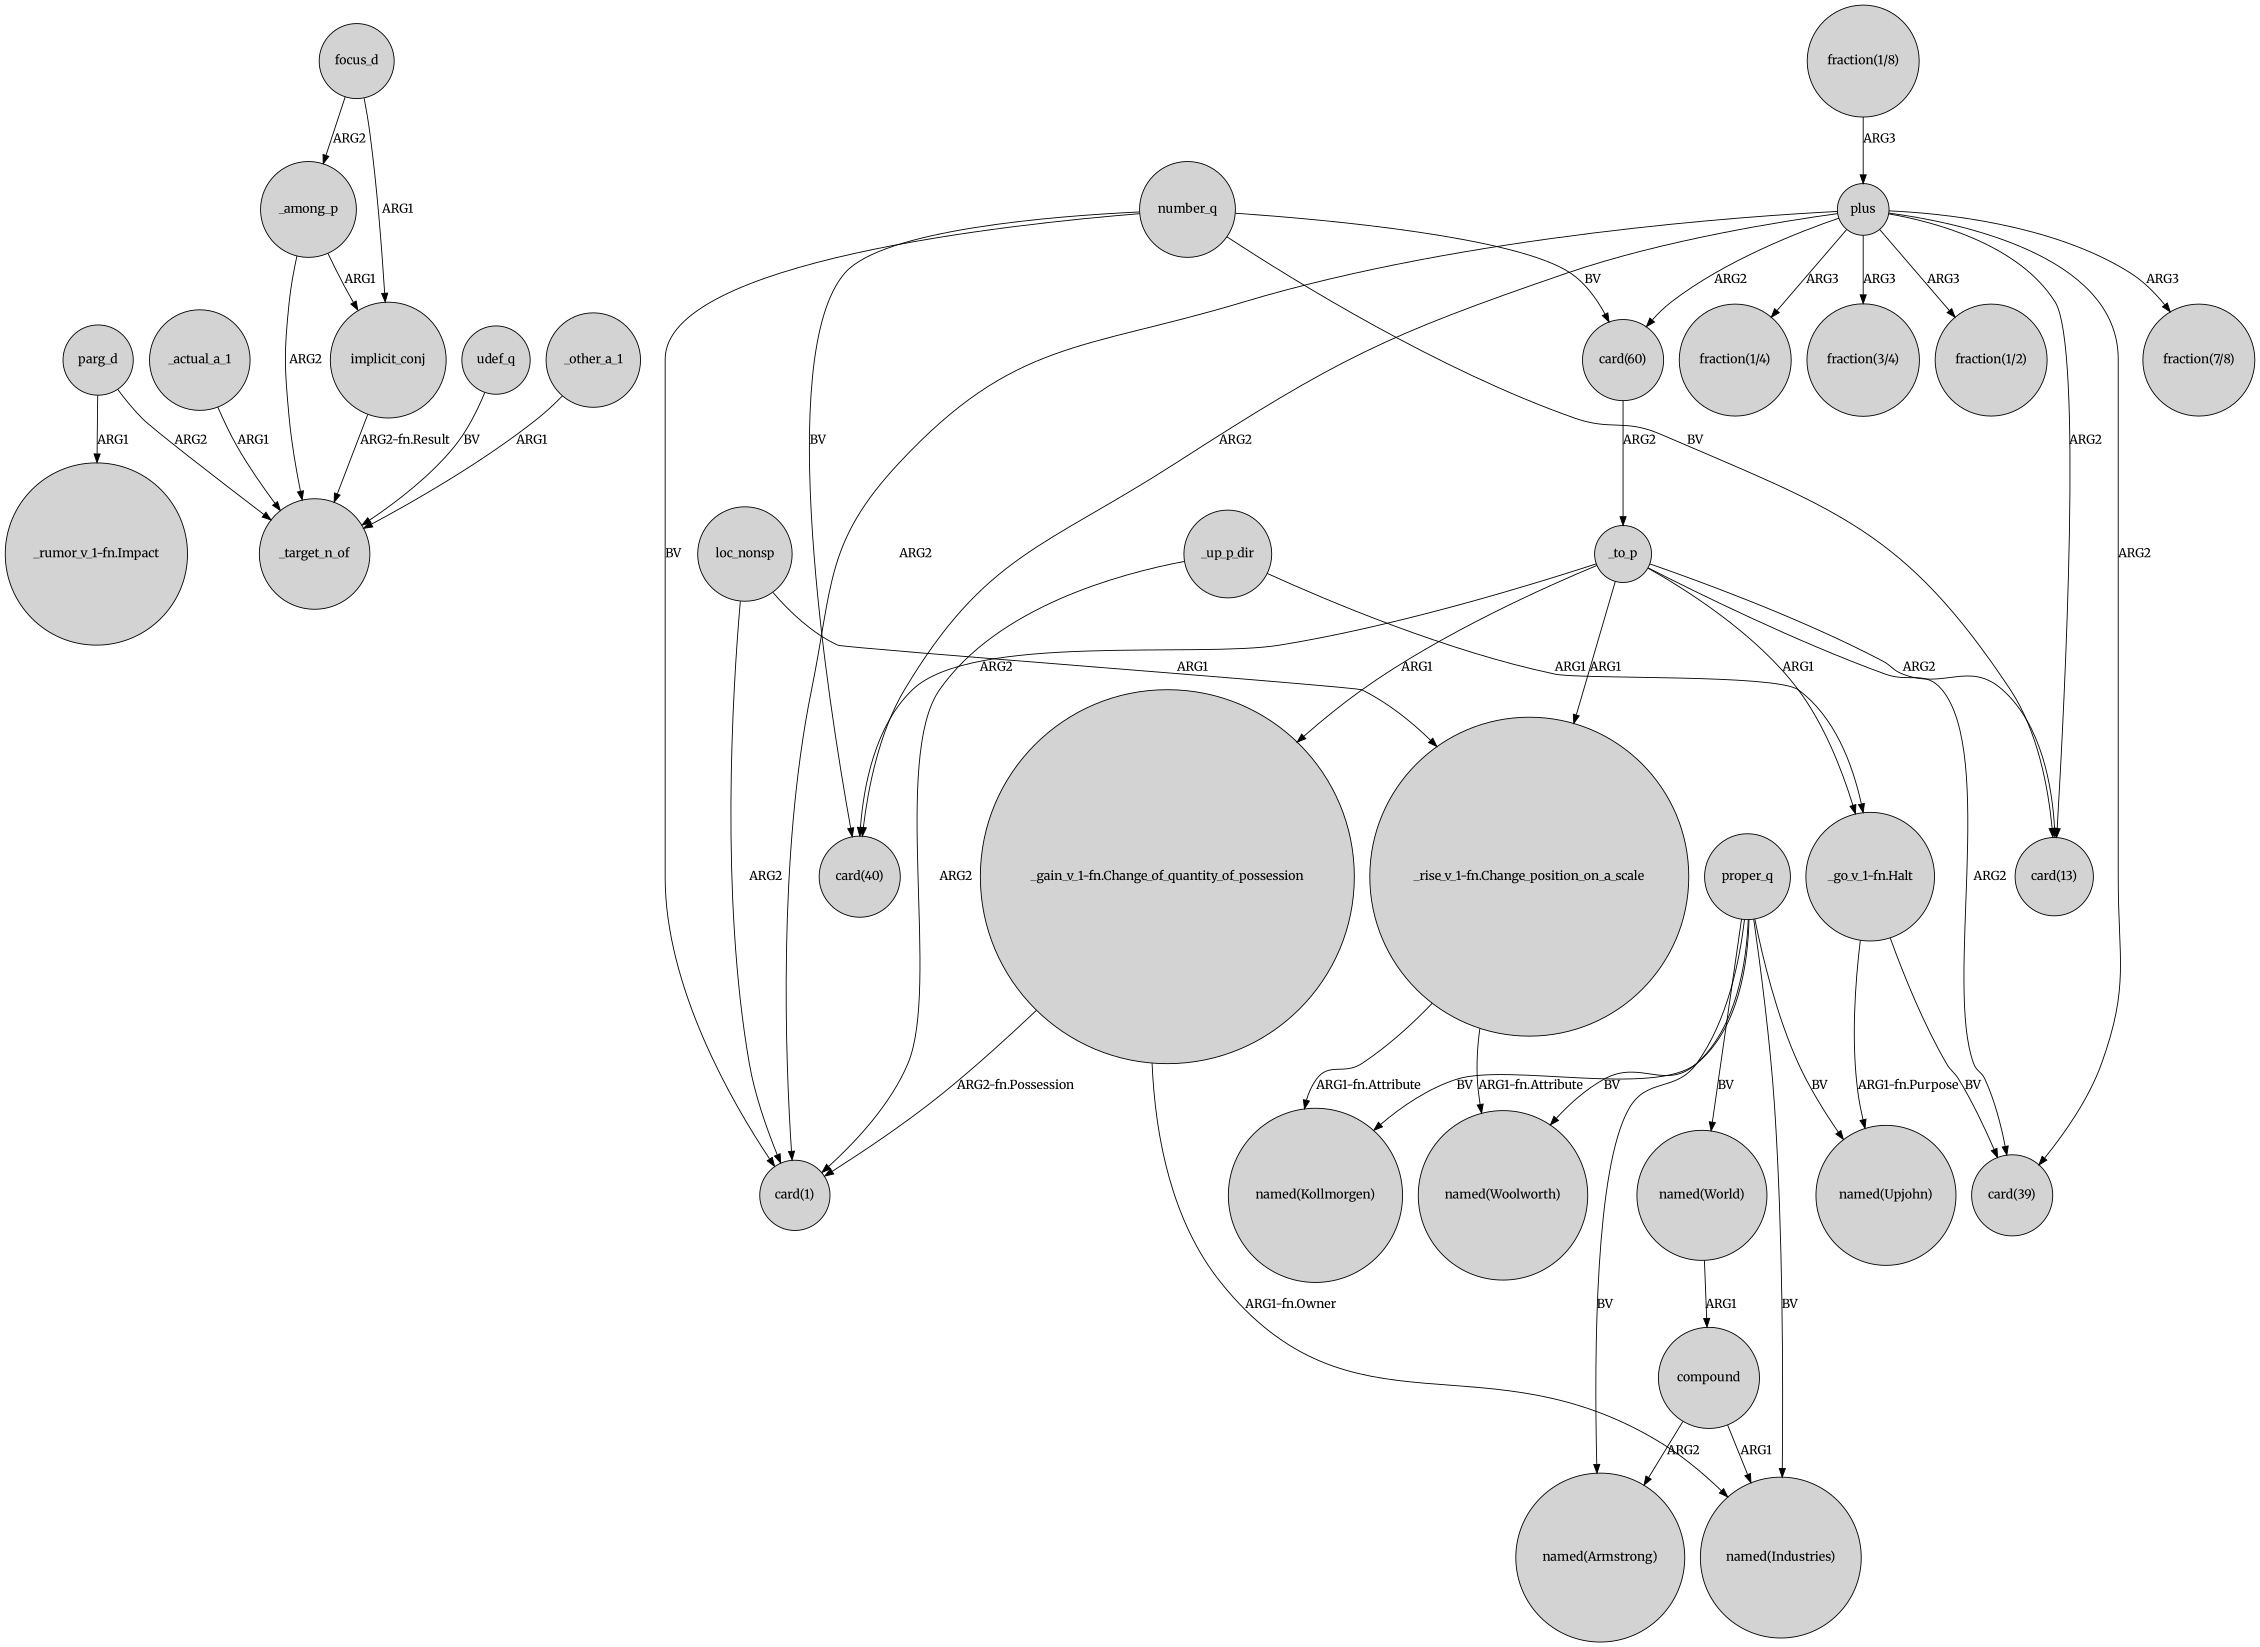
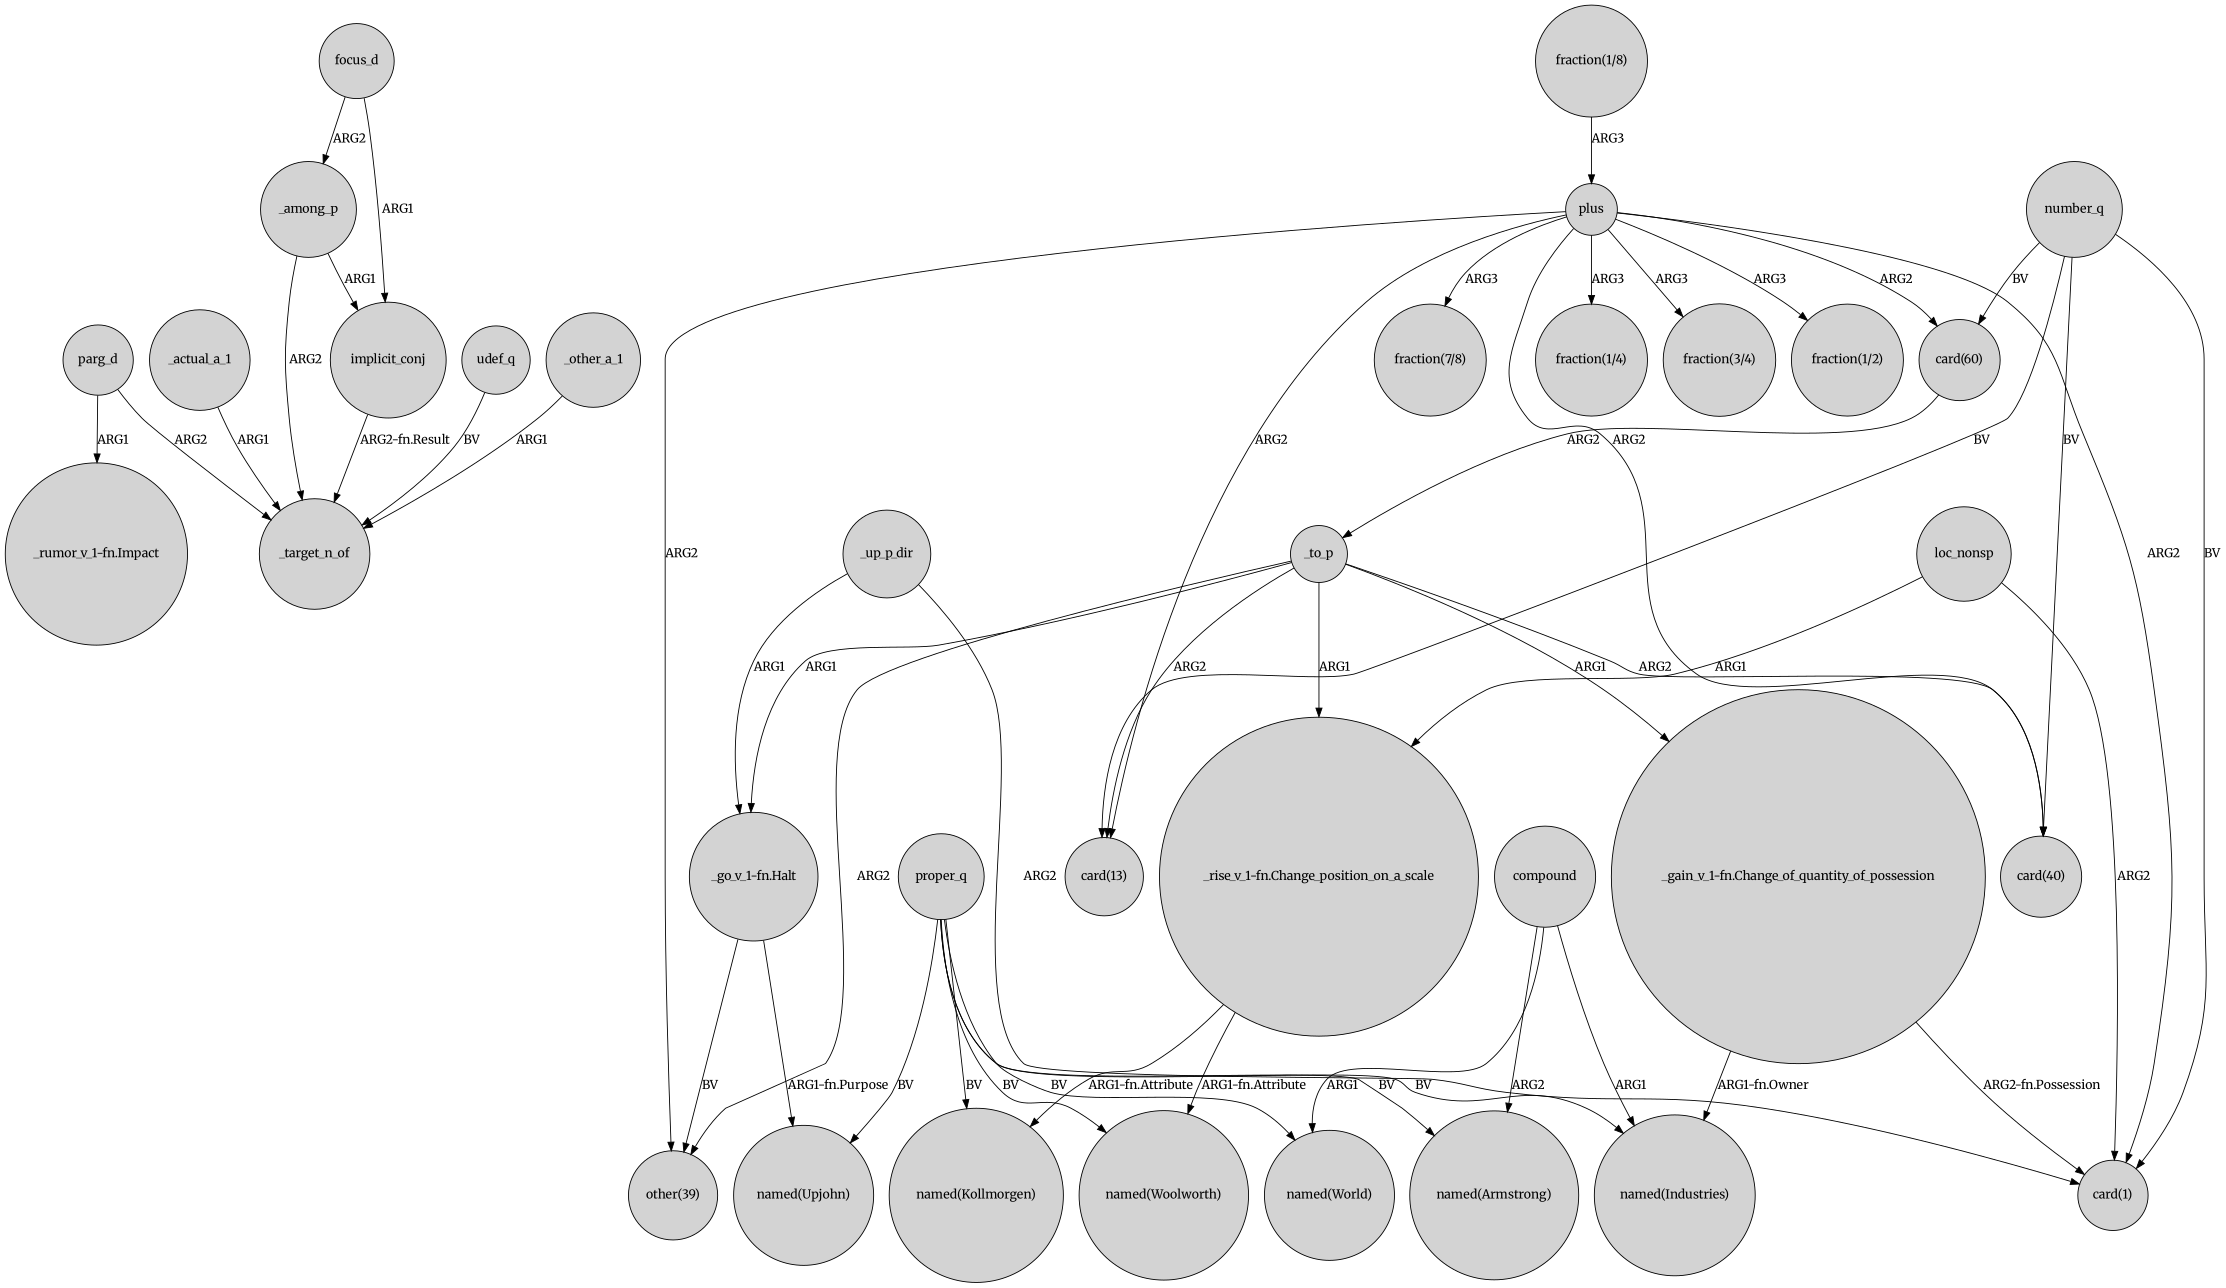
node "card(39)": label "card(39)" -> "other(39)"
edge "named(World)" -> "compound": reversed
